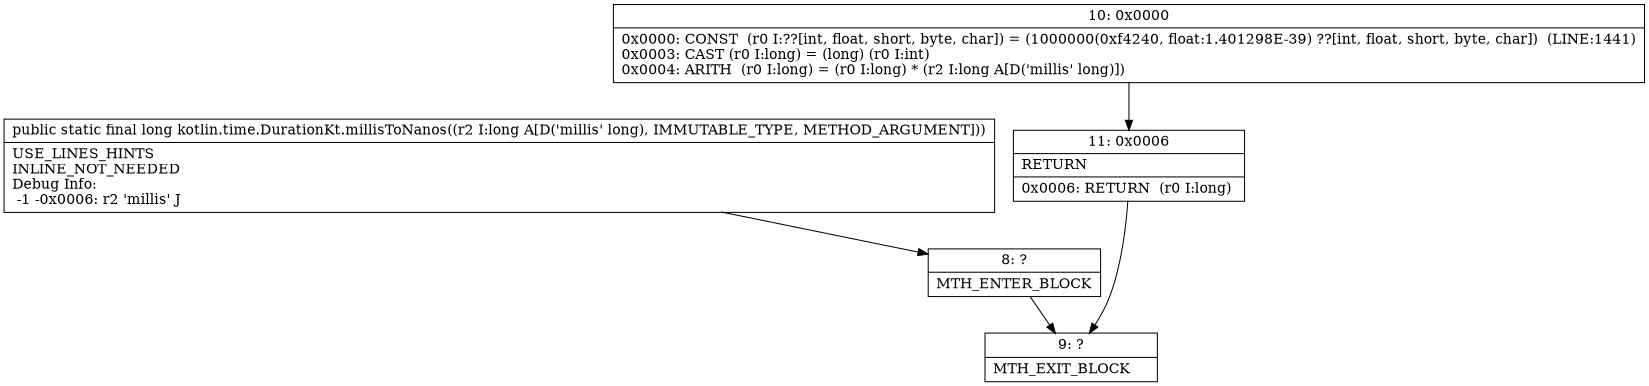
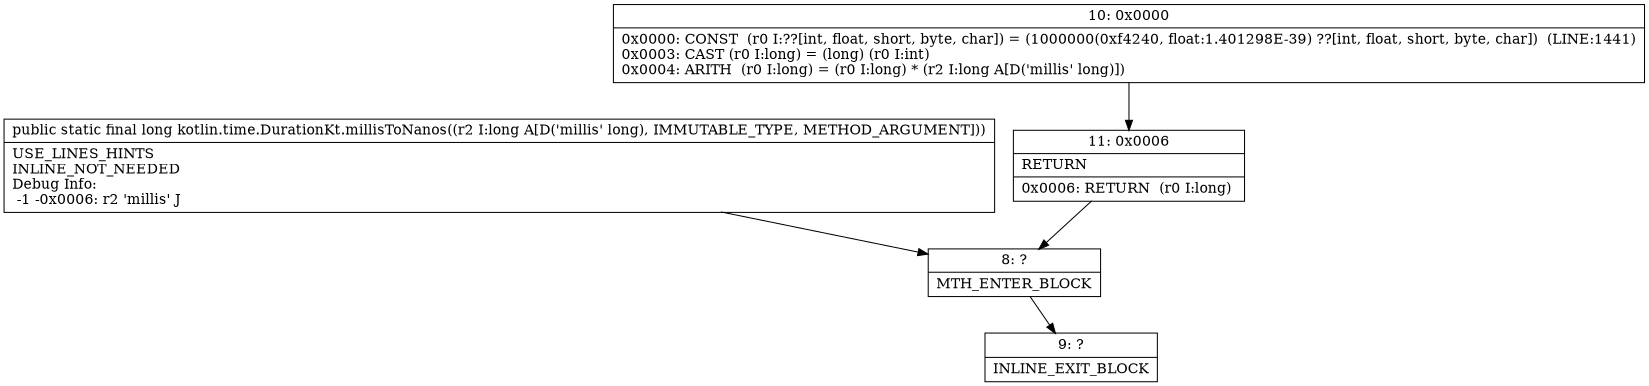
edge "11: 0x0006" -> "9: ?": now "11: 0x0006" -> "8: ?"
node "9: ?": text "MTH_EXIT_BLOCK" -> "INLINE_EXIT_BLOCK"
